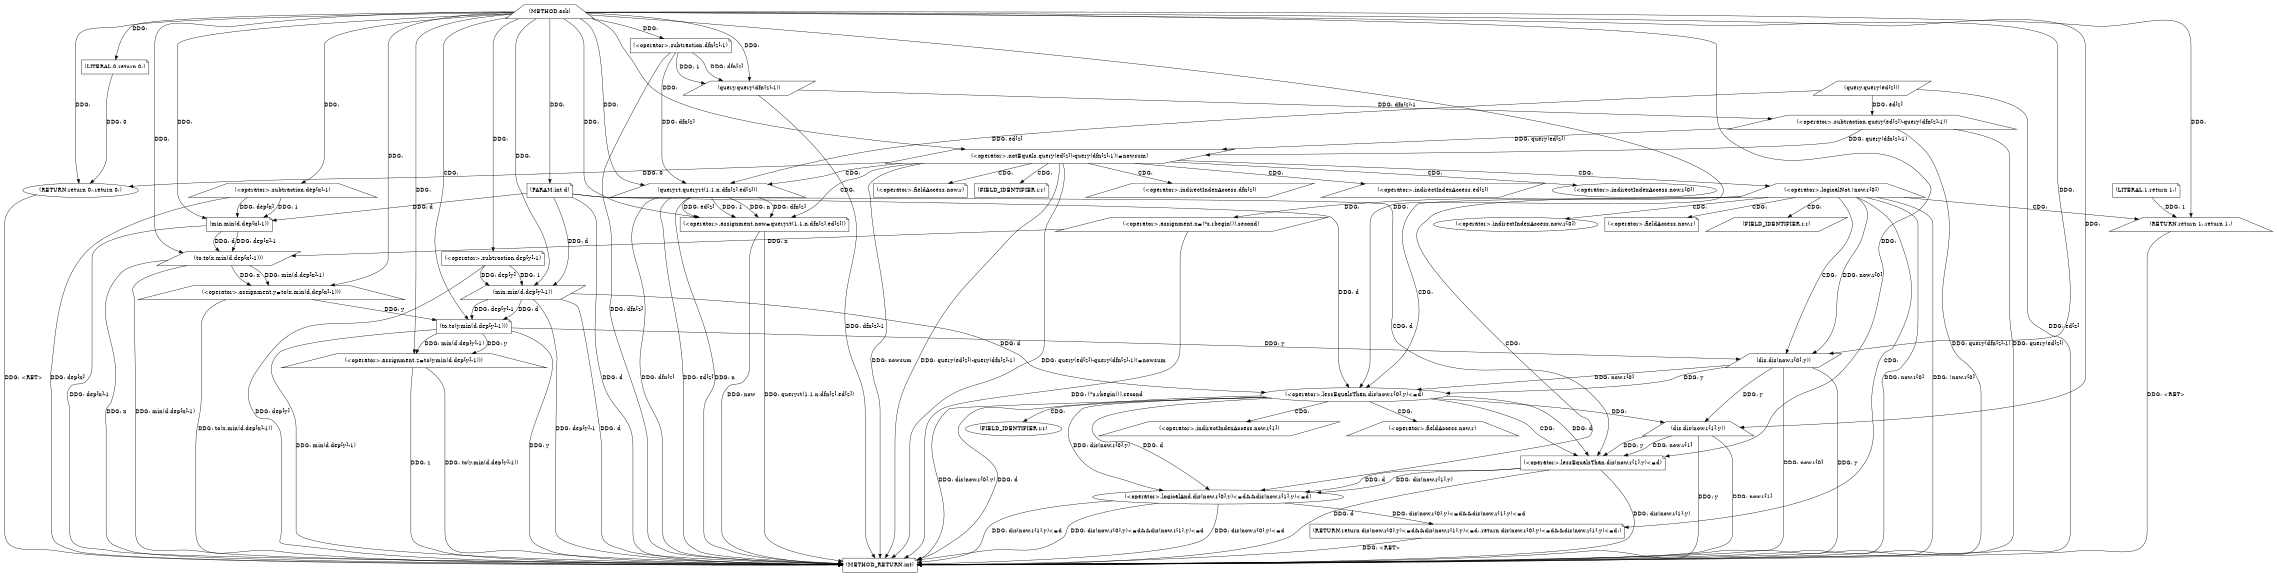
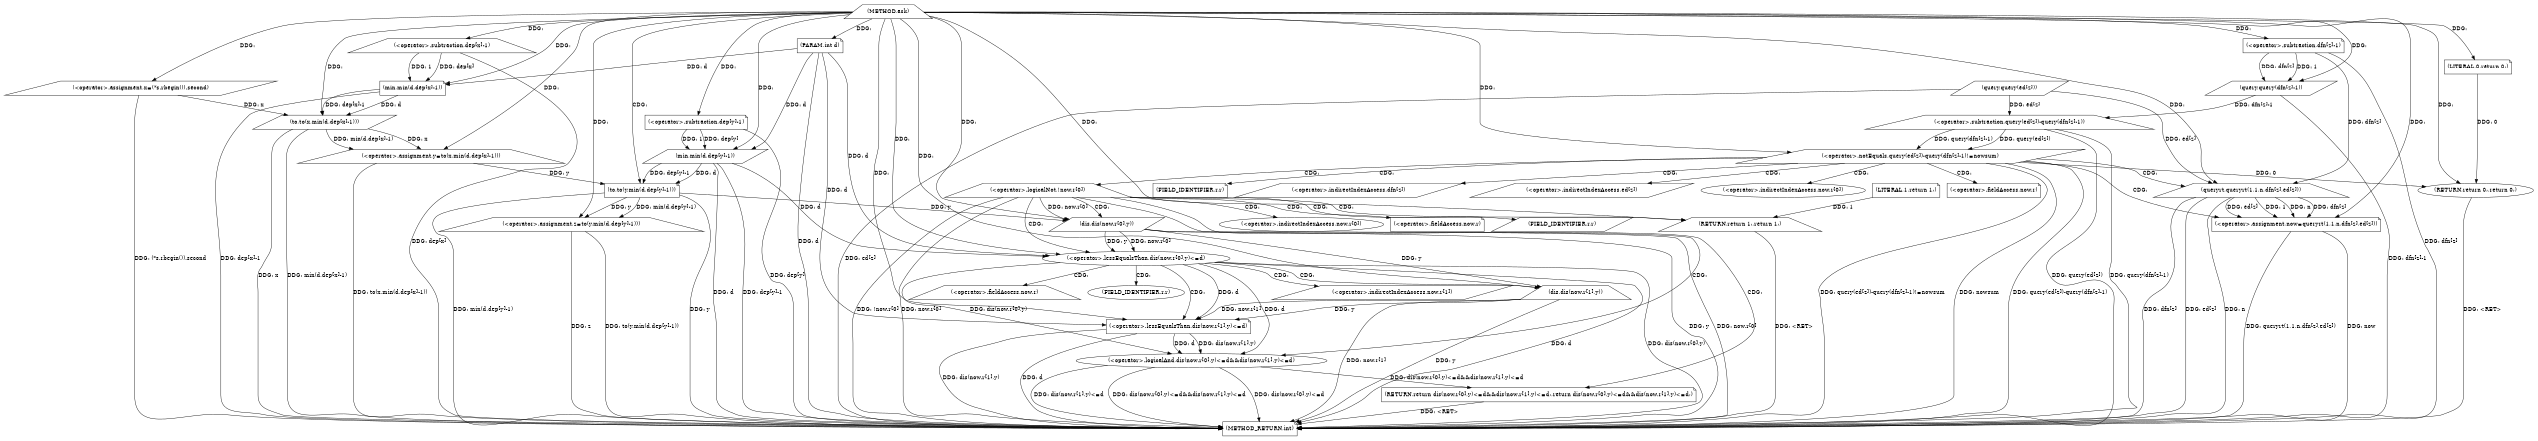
edge "(<operator>.logicalNot,!now.r[0])" -> "(<operator>.assignment,x=(*s.rbegin()).second)": now "(METHOD,ask)" -> "(<operator>.assignment,x=(*s.rbegin()).second)"
edge "(PARAM,int d)" -> "(<operator>.lessEqualsThan,dis(now.r[1],y)<=d)": label "CDG: d" -> "DDG: d"
edge "(<operator>.lessEqualsThan,dis(now.r[0],y)<=d)" -> "(dis,dis(now.r[1],y))": label "DDG: " -> "CDG: "
